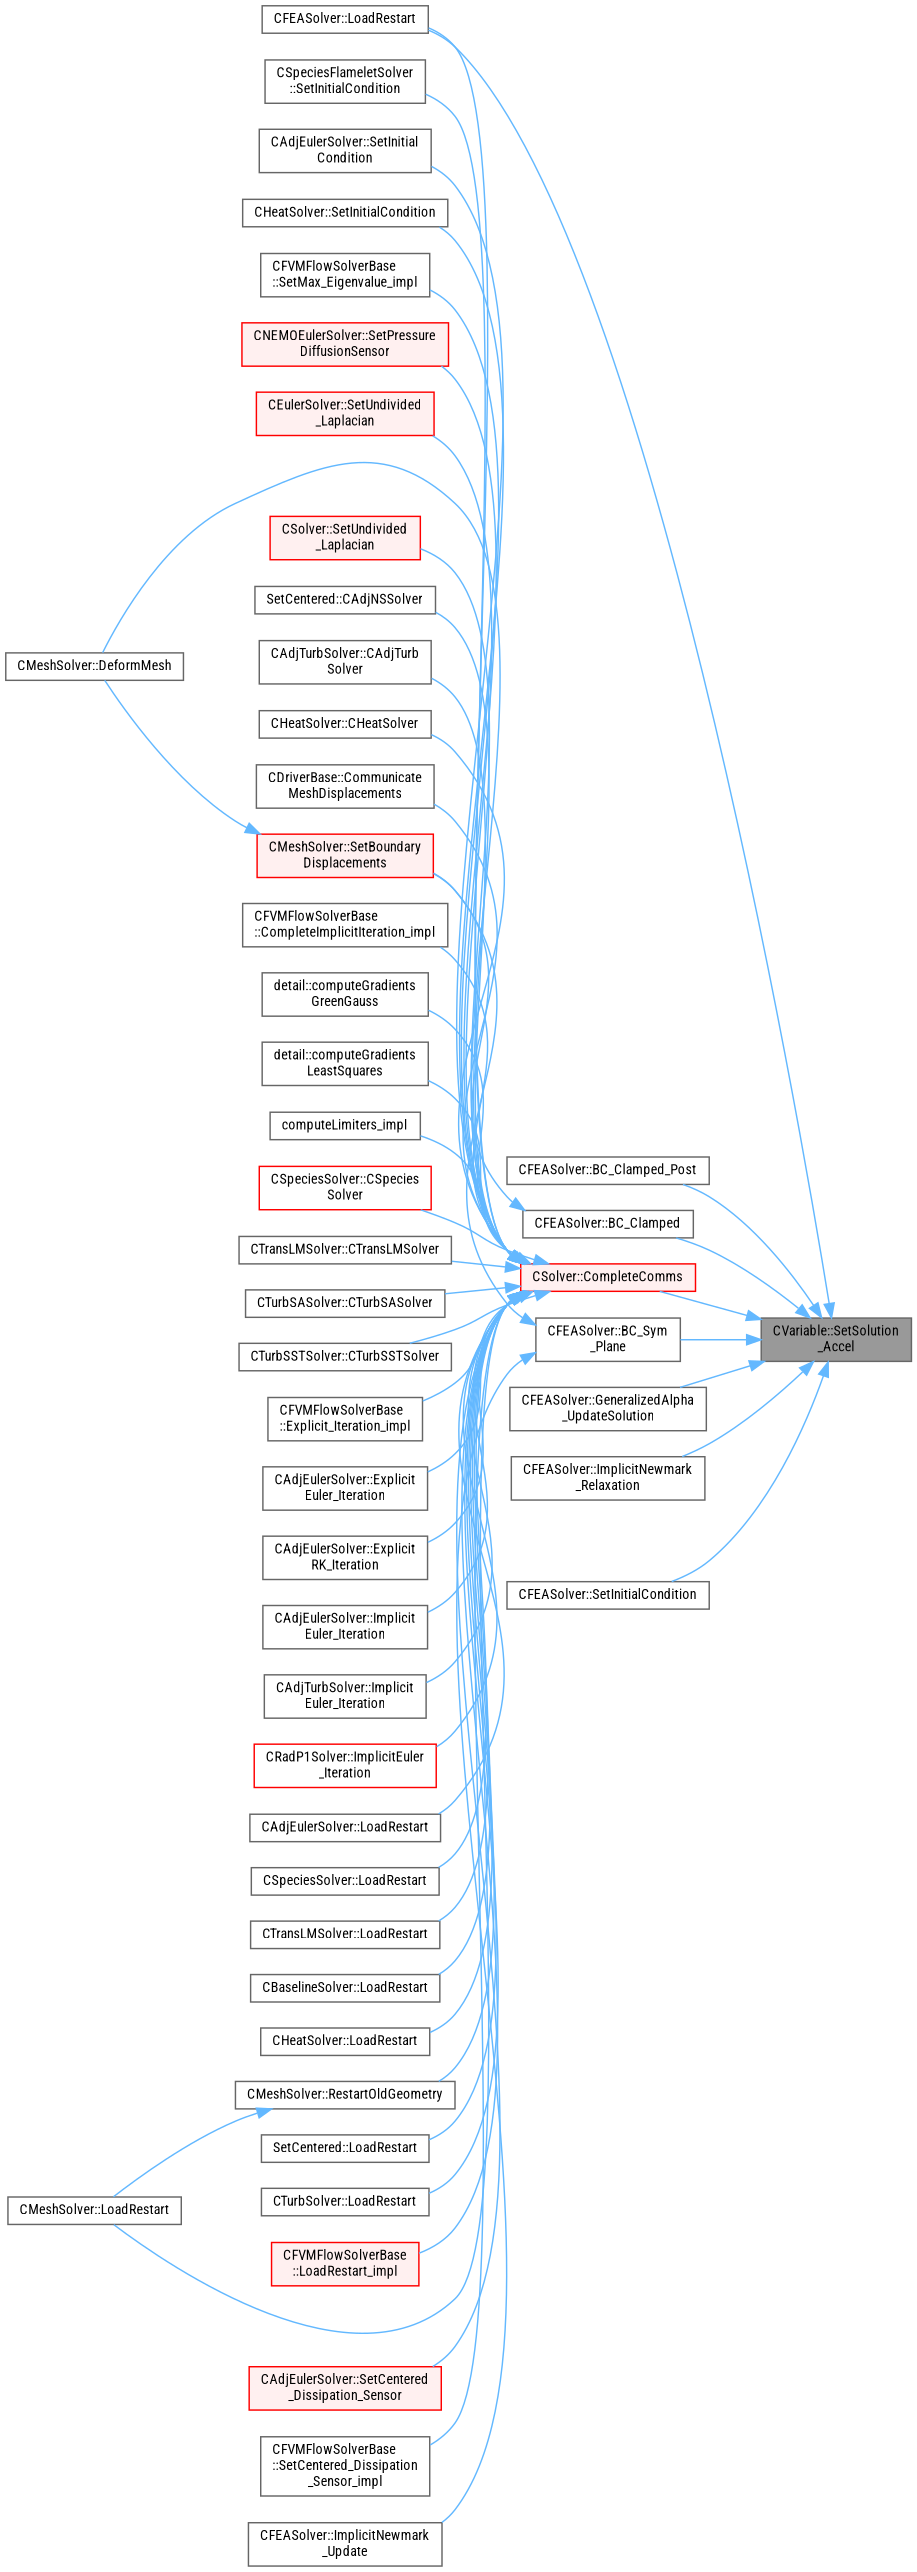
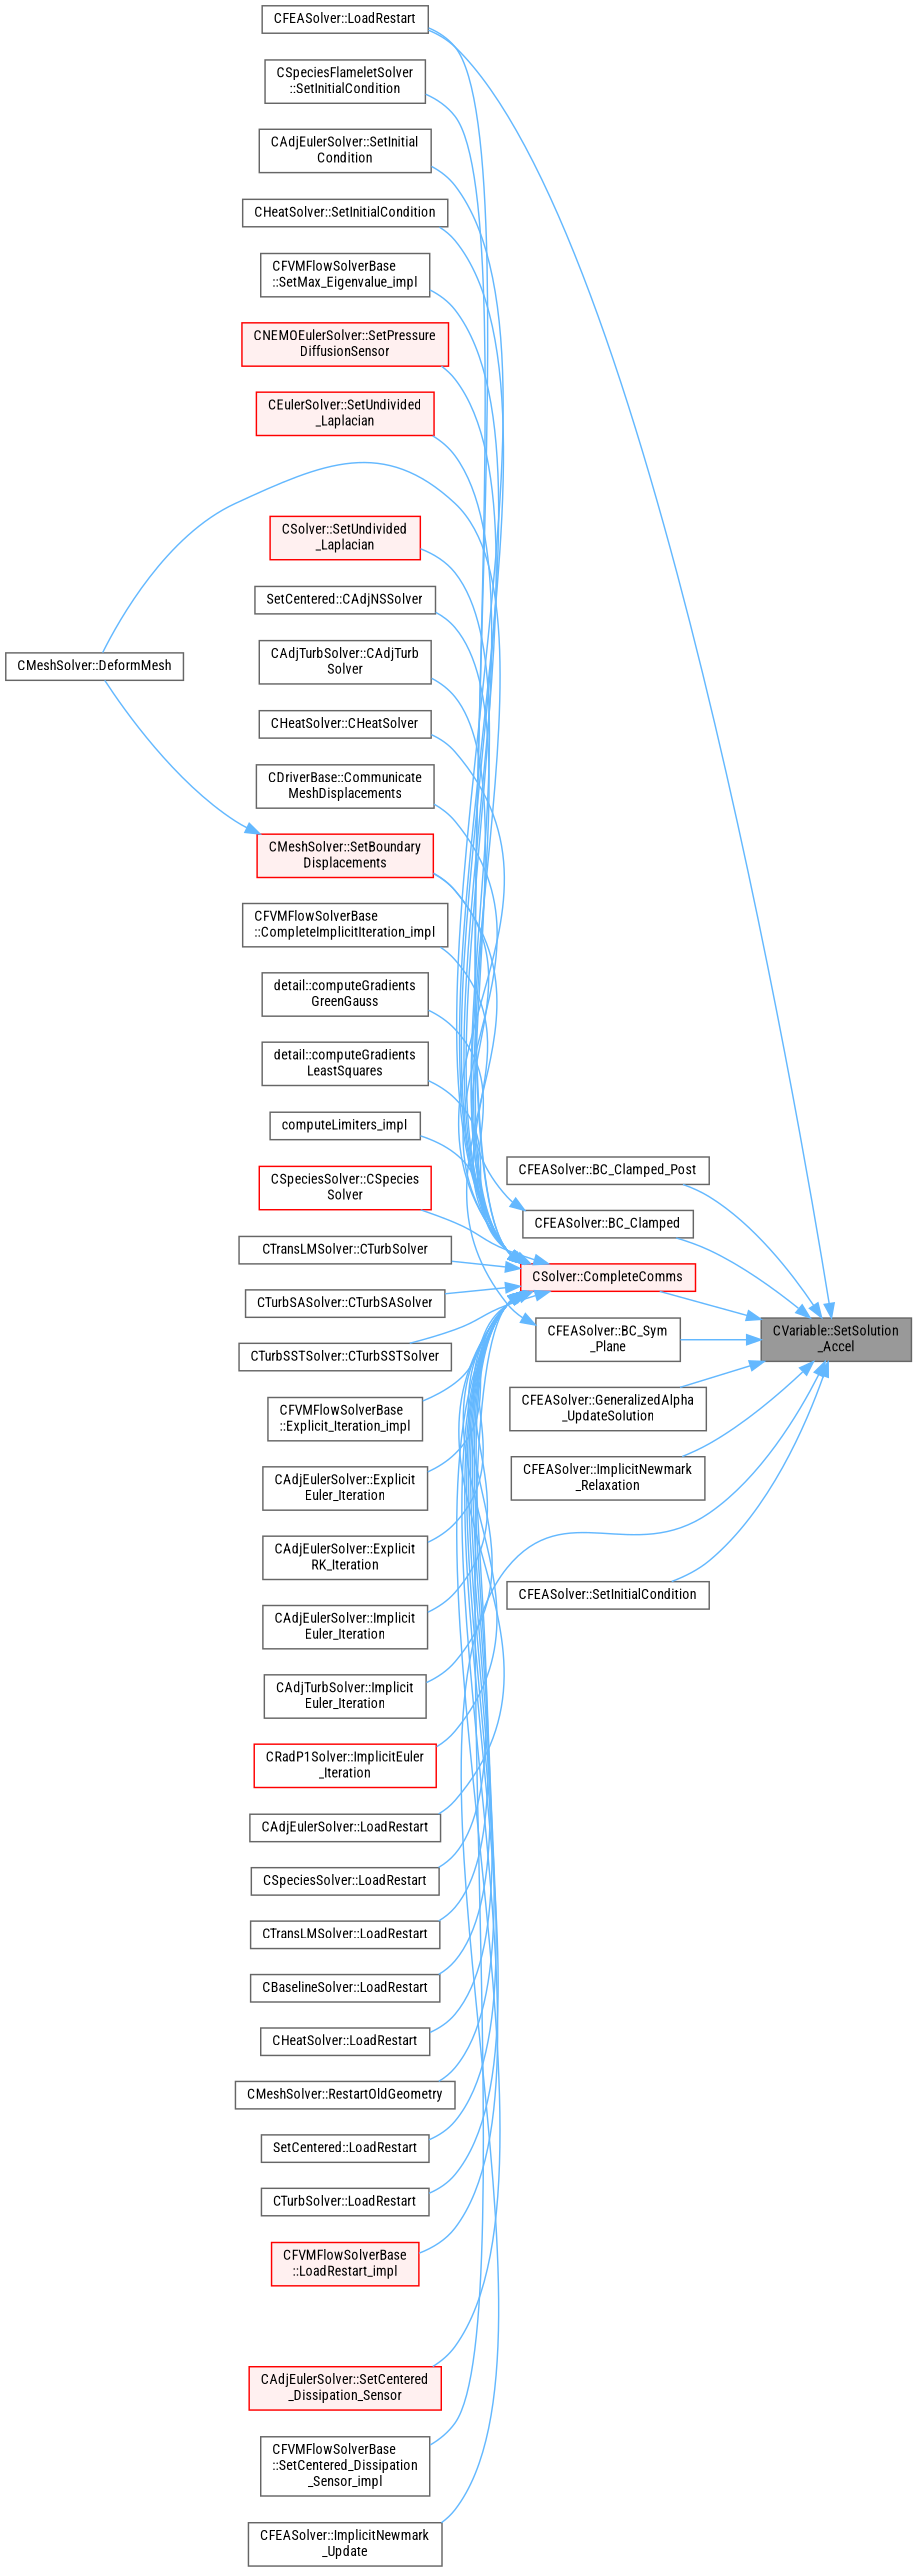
node "CTransLMSolver::CTransLMSolver": label "CTransLMSolver::CTransLMSolver" -> "CTransLMSolver::CTurbSolver"
edge "CFEASolver::ImplicitNewmark _Update" -> "CFEASolver::BC_Sym _Plane": now "CFEASolver::ImplicitNewmark _Update" -> "CVariable::SetSolution _Accel"
node "CMeshSolver::LoadRestart": removed
